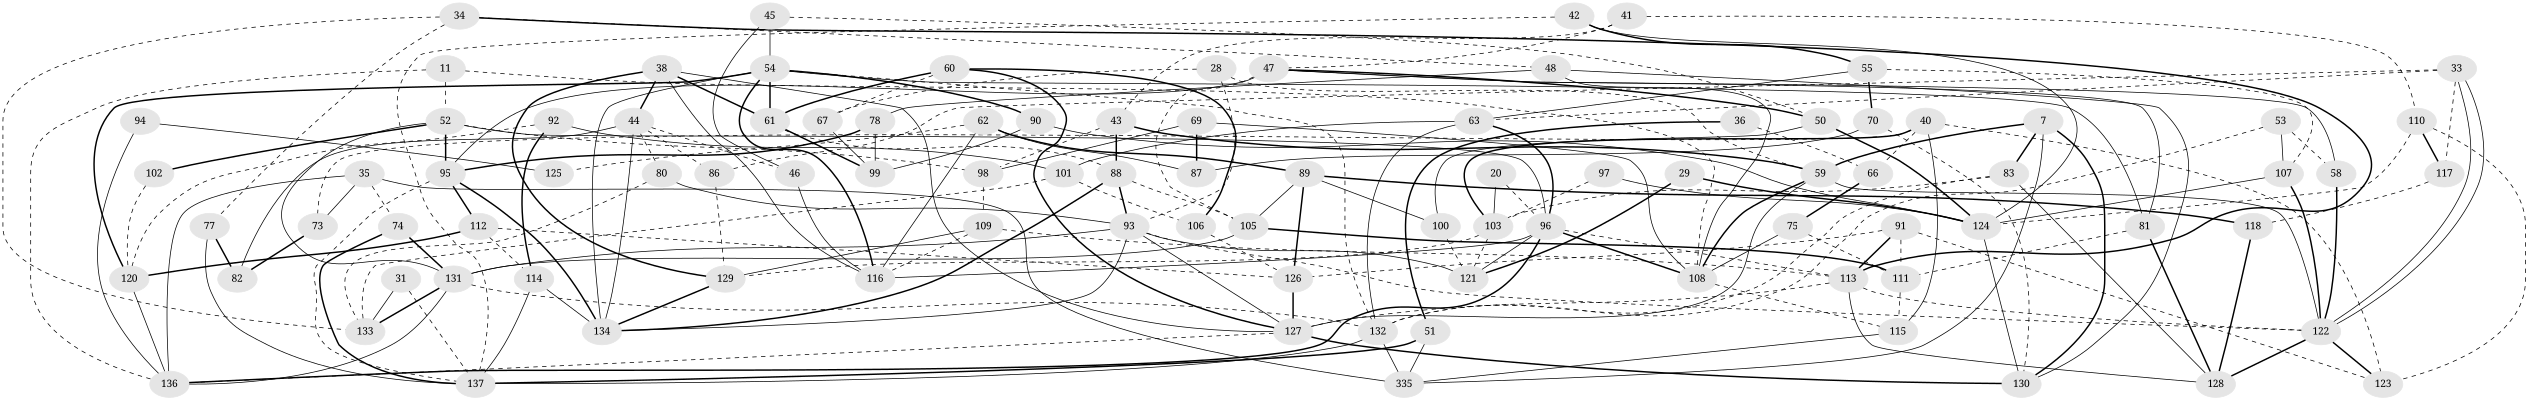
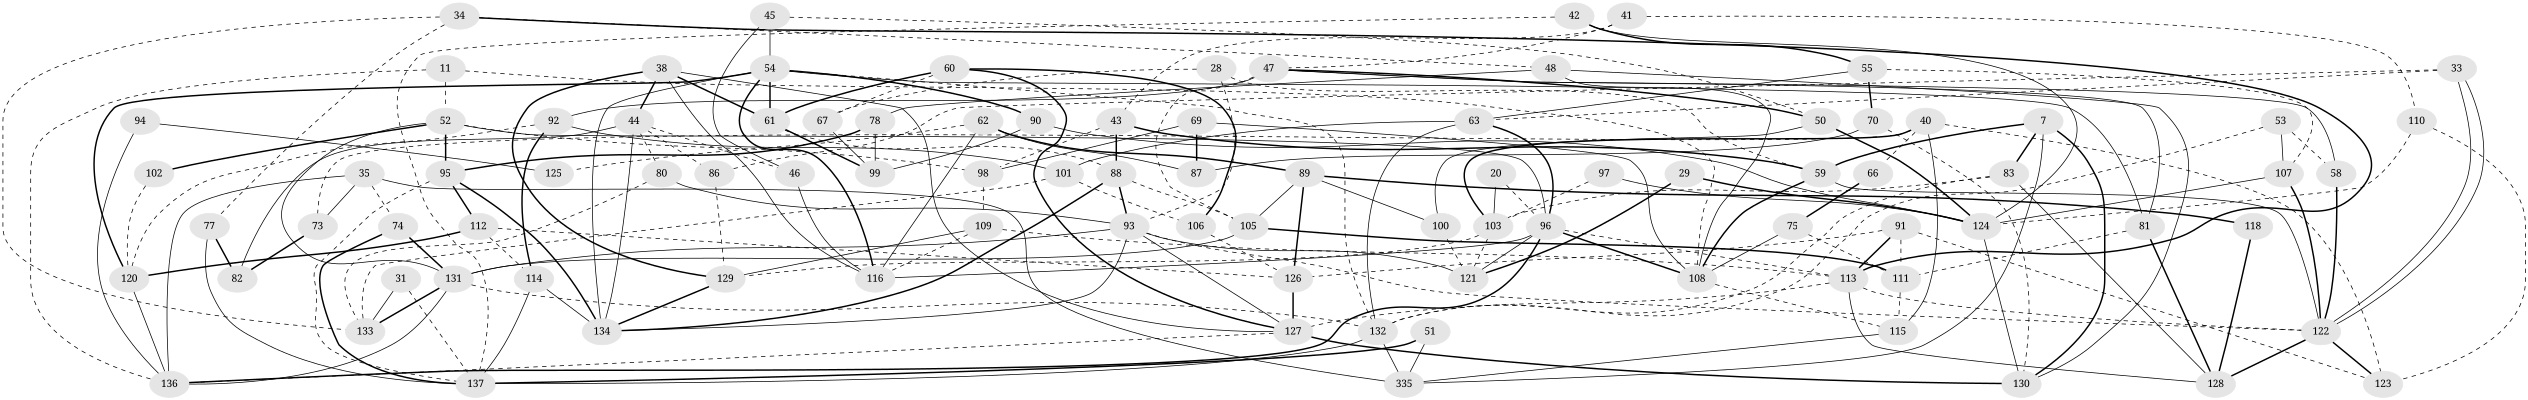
edge "47" -- "95": now "47" -- "92"
node "36": removed
node "117": removed
edge "59" -- "127": removed
